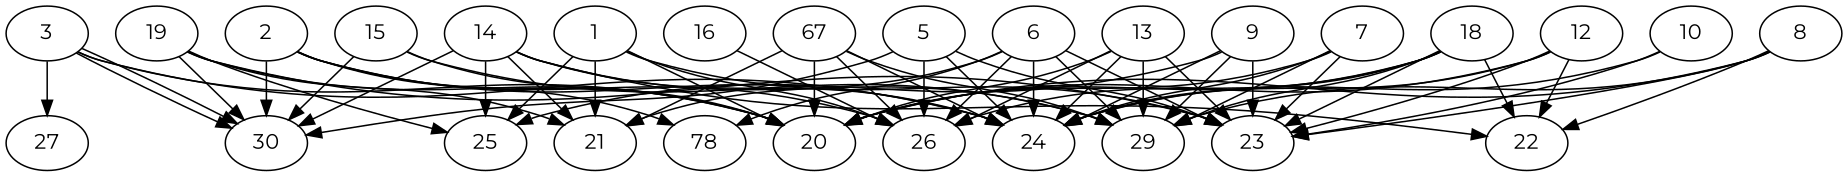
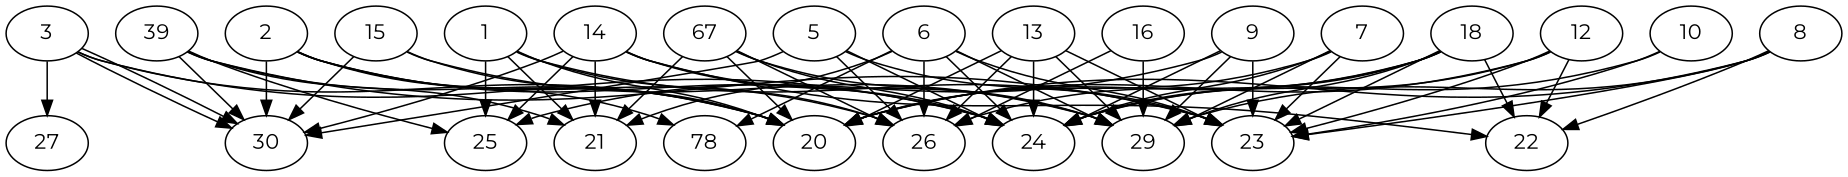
node "19": label "19" -> "39"
edge "16" -> "29": added
